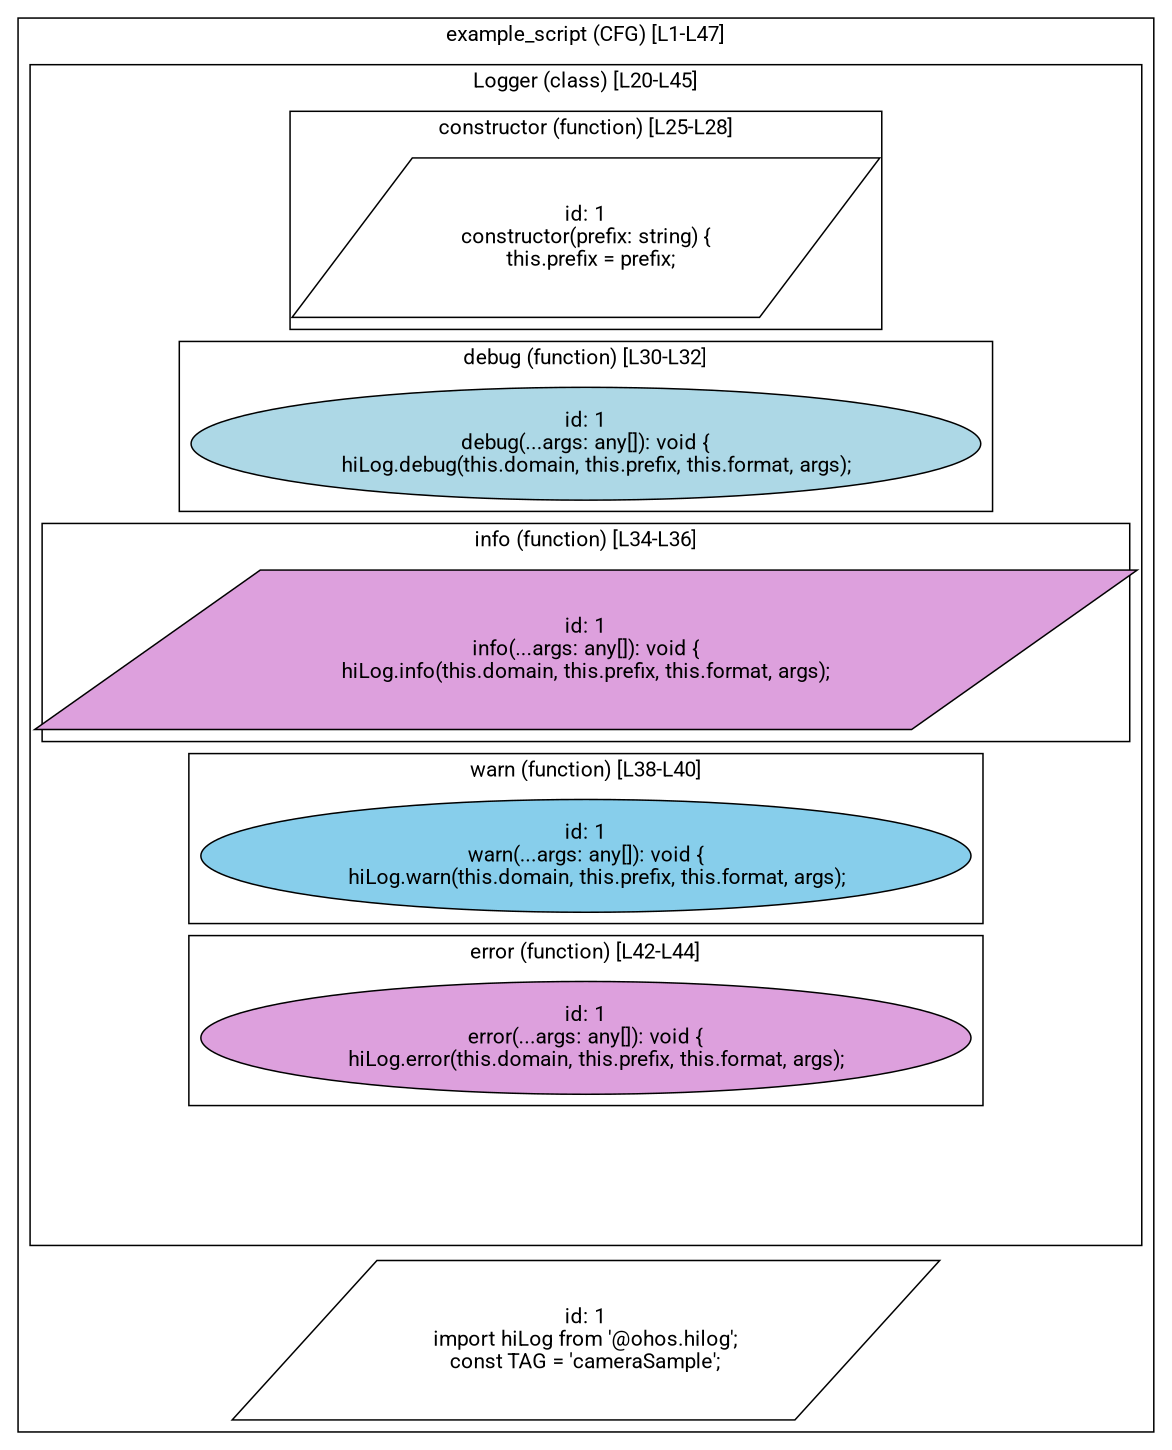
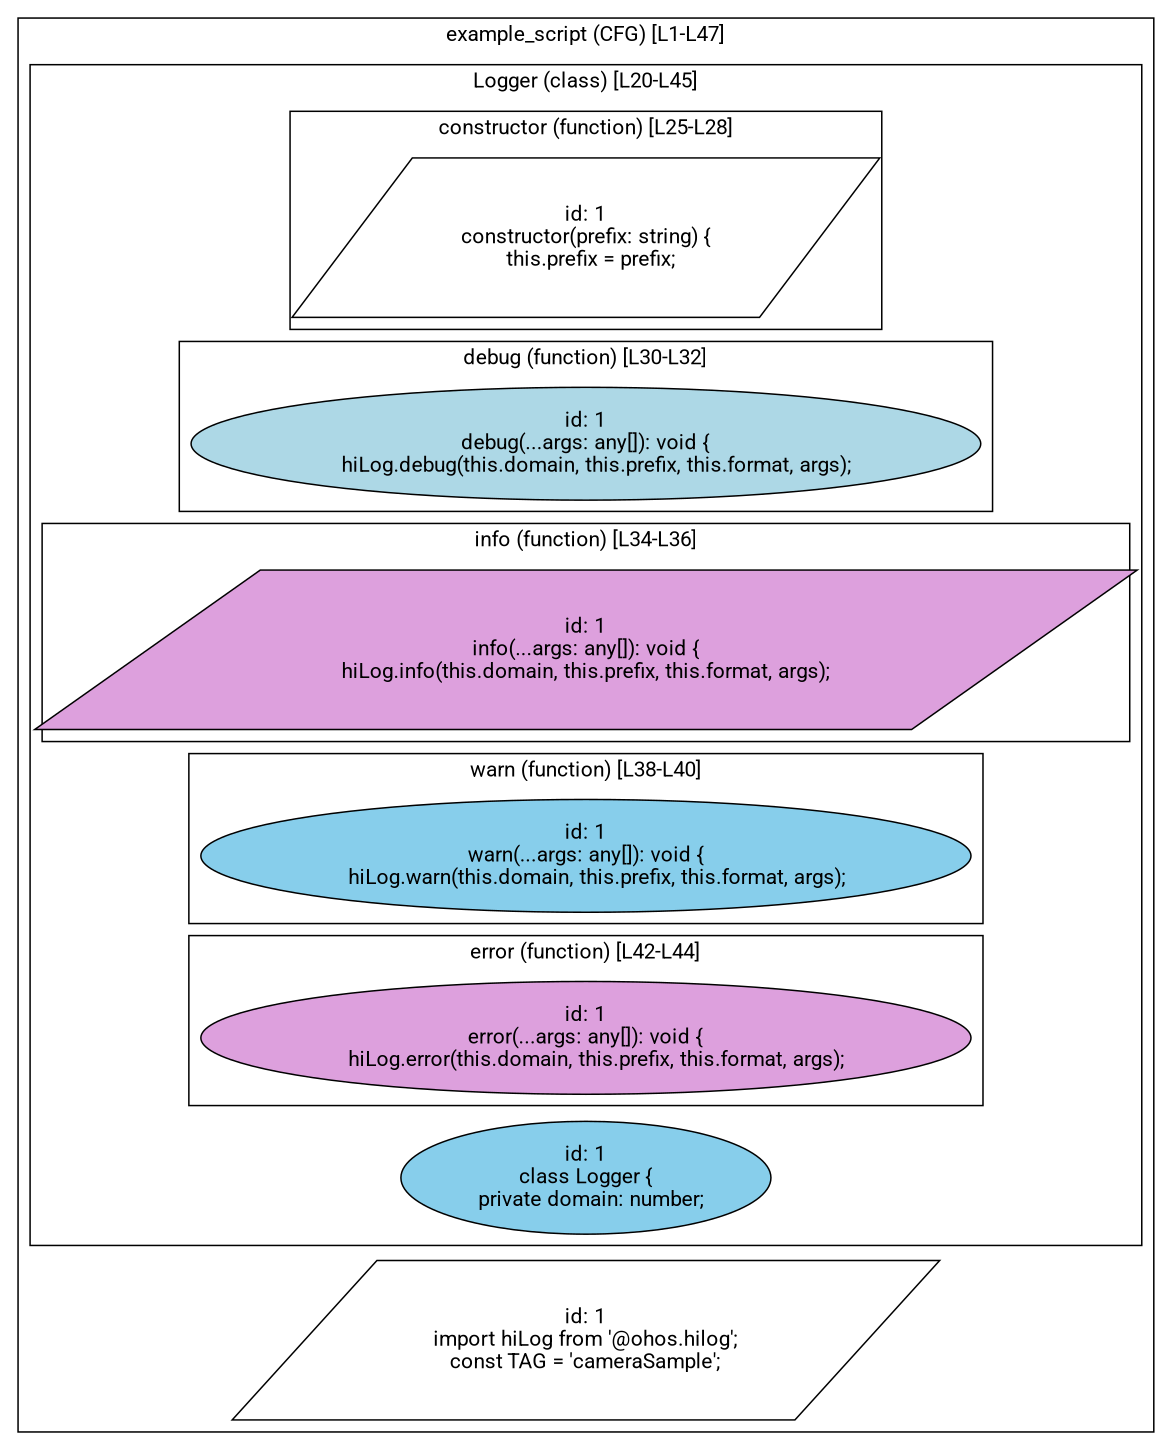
node "id: 1 class Logger { private domain: number;": added
